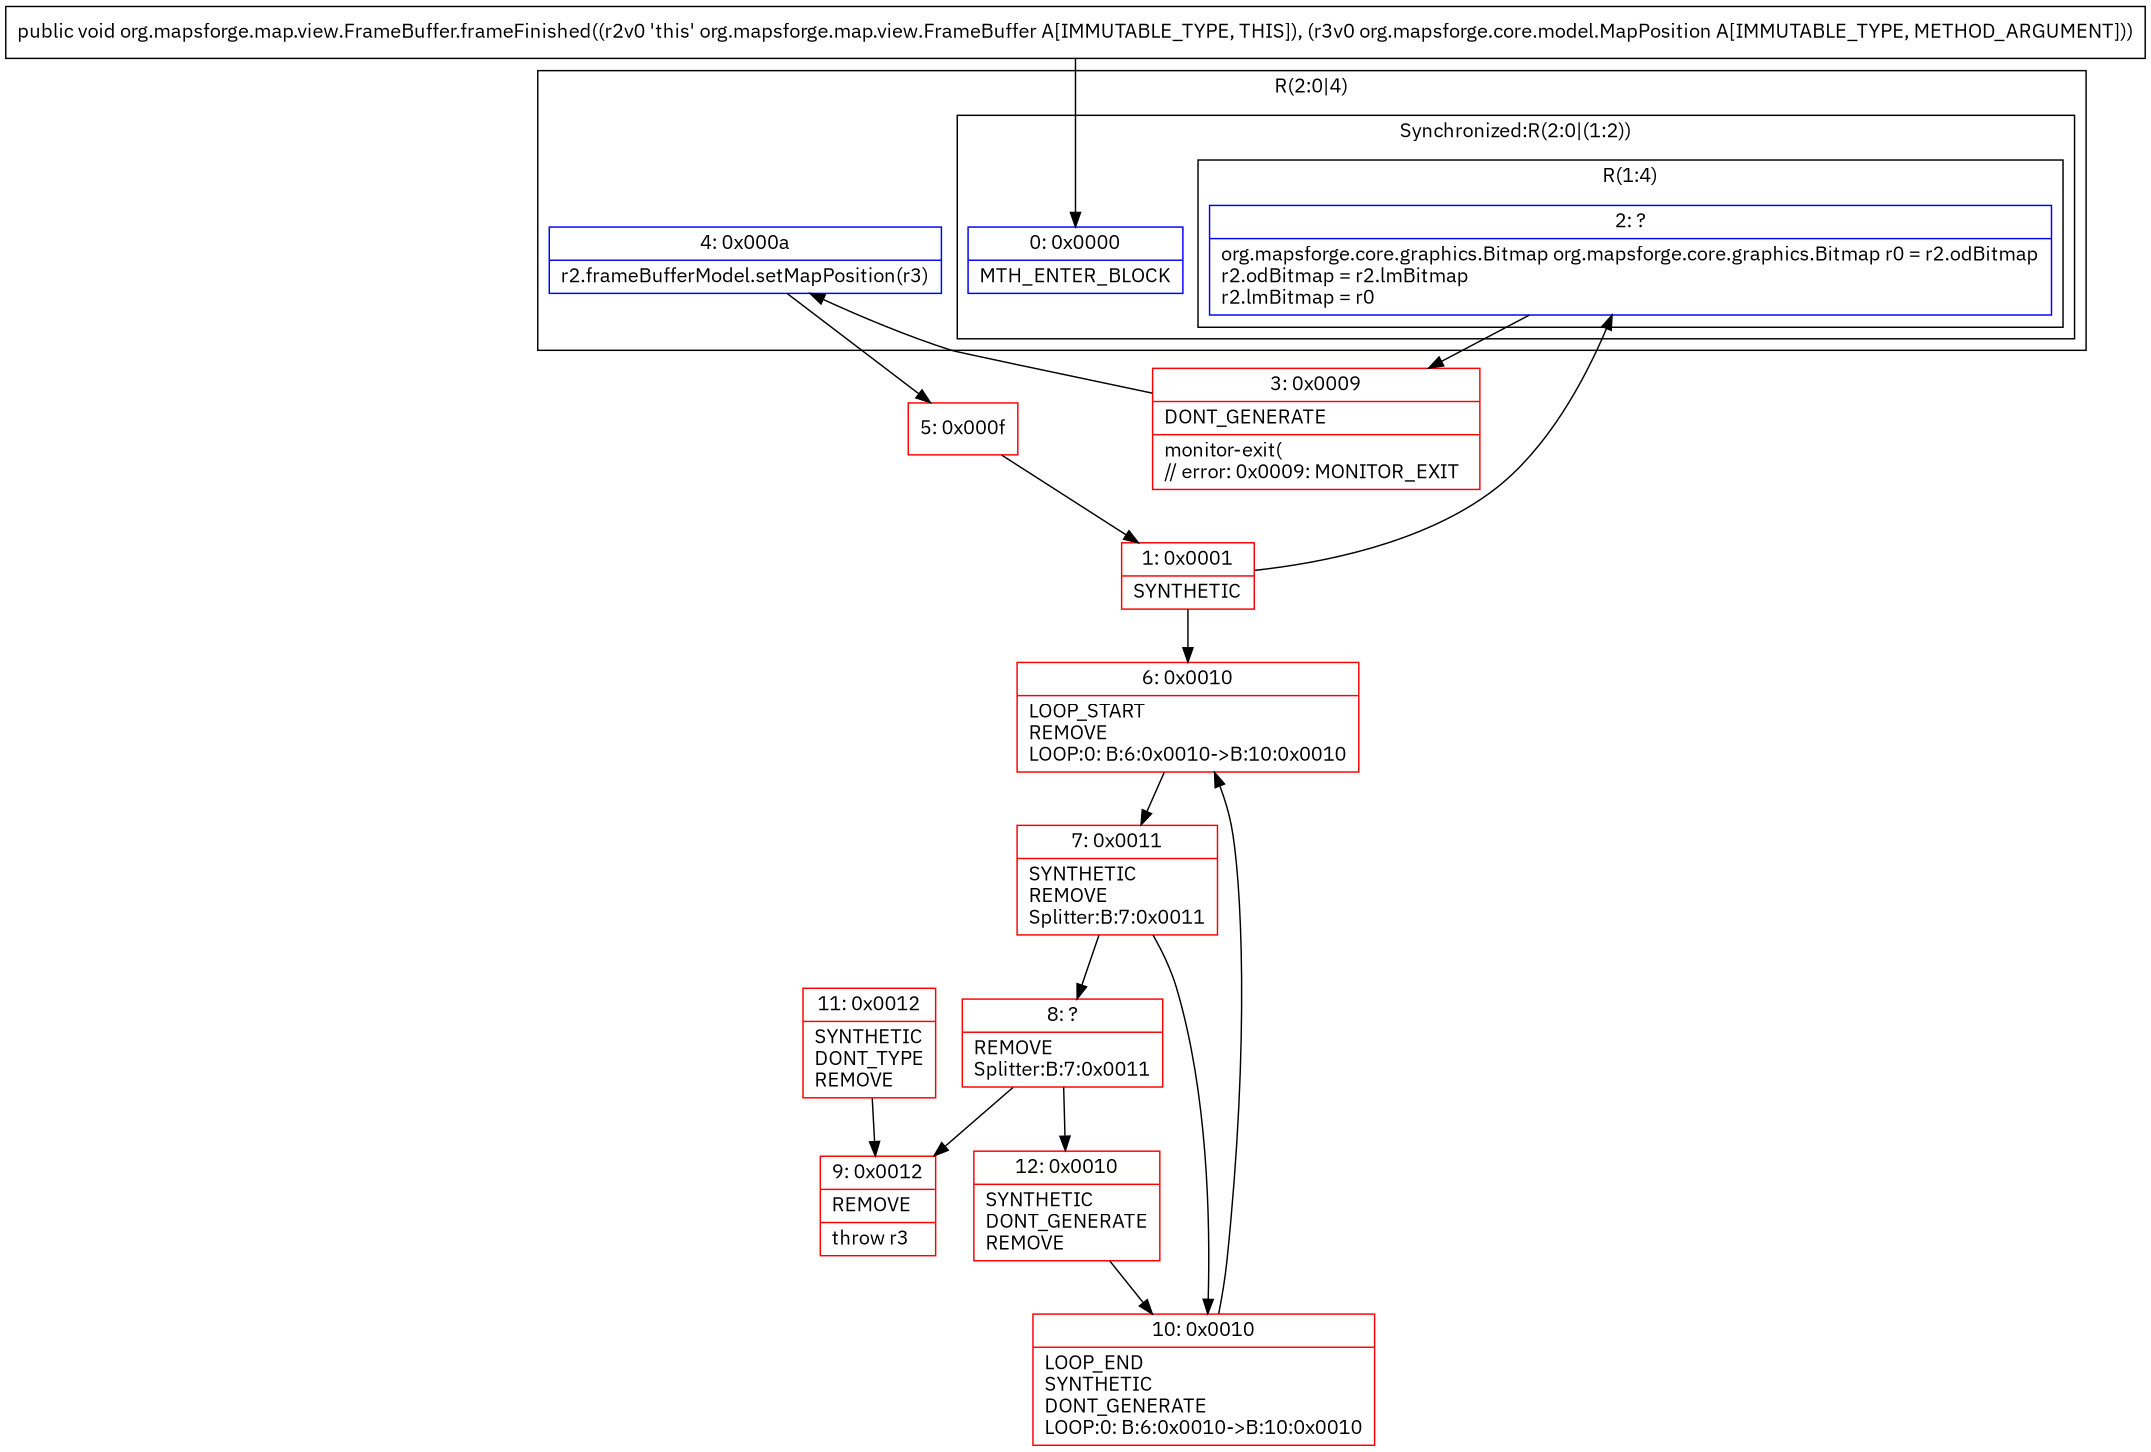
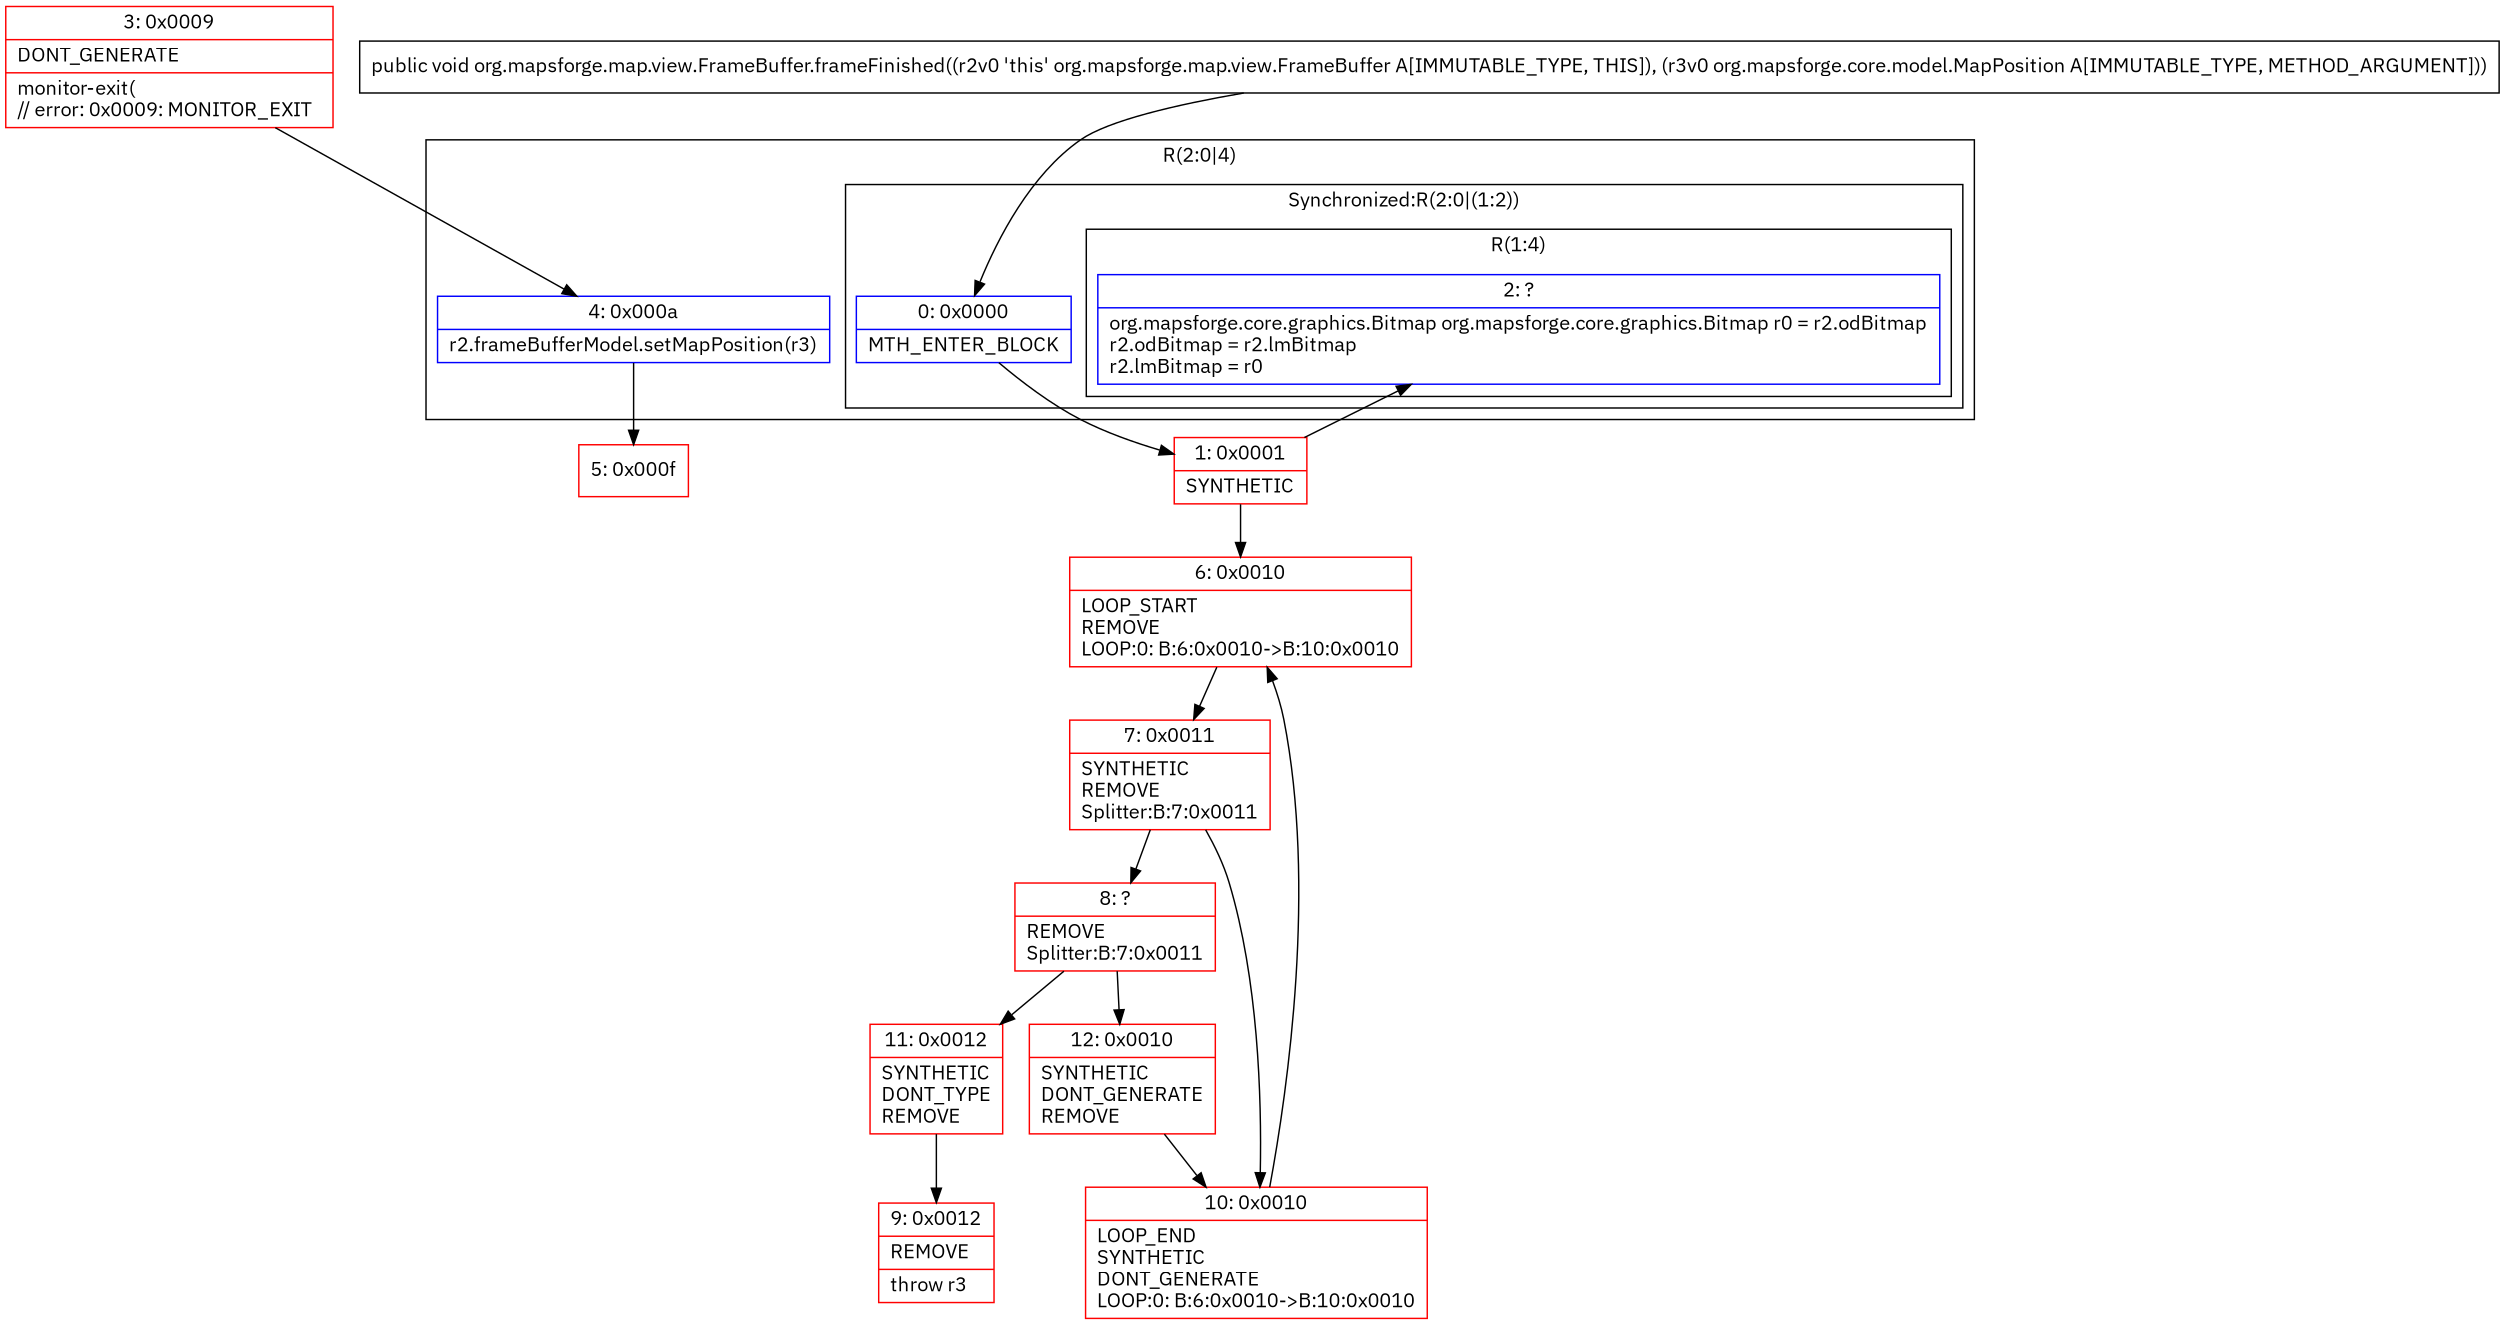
edge "2: ?" -> "3: 0x0009": removed
edge "5: 0x000f" -> "1: 0x0001": now "0: 0x0000" -> "1: 0x0001"
edge "8: ?" -> "9: 0x0012": now "8: ?" -> "11: 0x0012"
